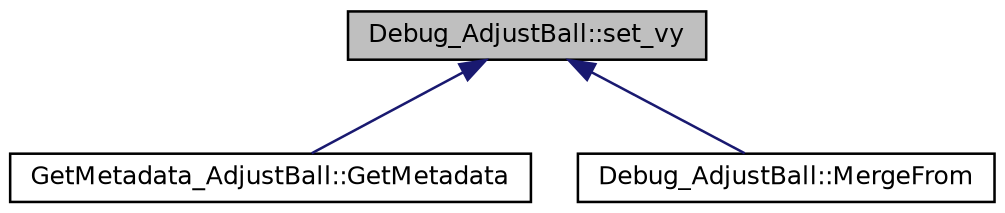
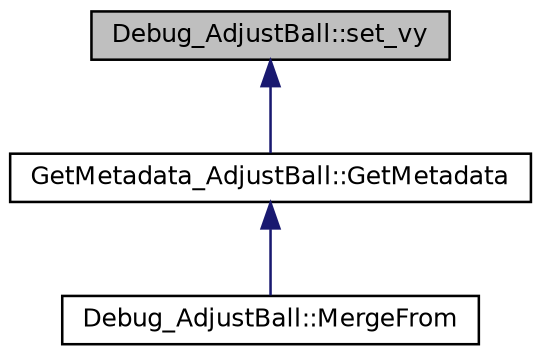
edge "Debug_AdjustBall::MergeFrom" -> "Debug_AdjustBall::set_vy": now "Debug_AdjustBall::MergeFrom" -> "GetMetadata_AdjustBall::GetMetadata"
